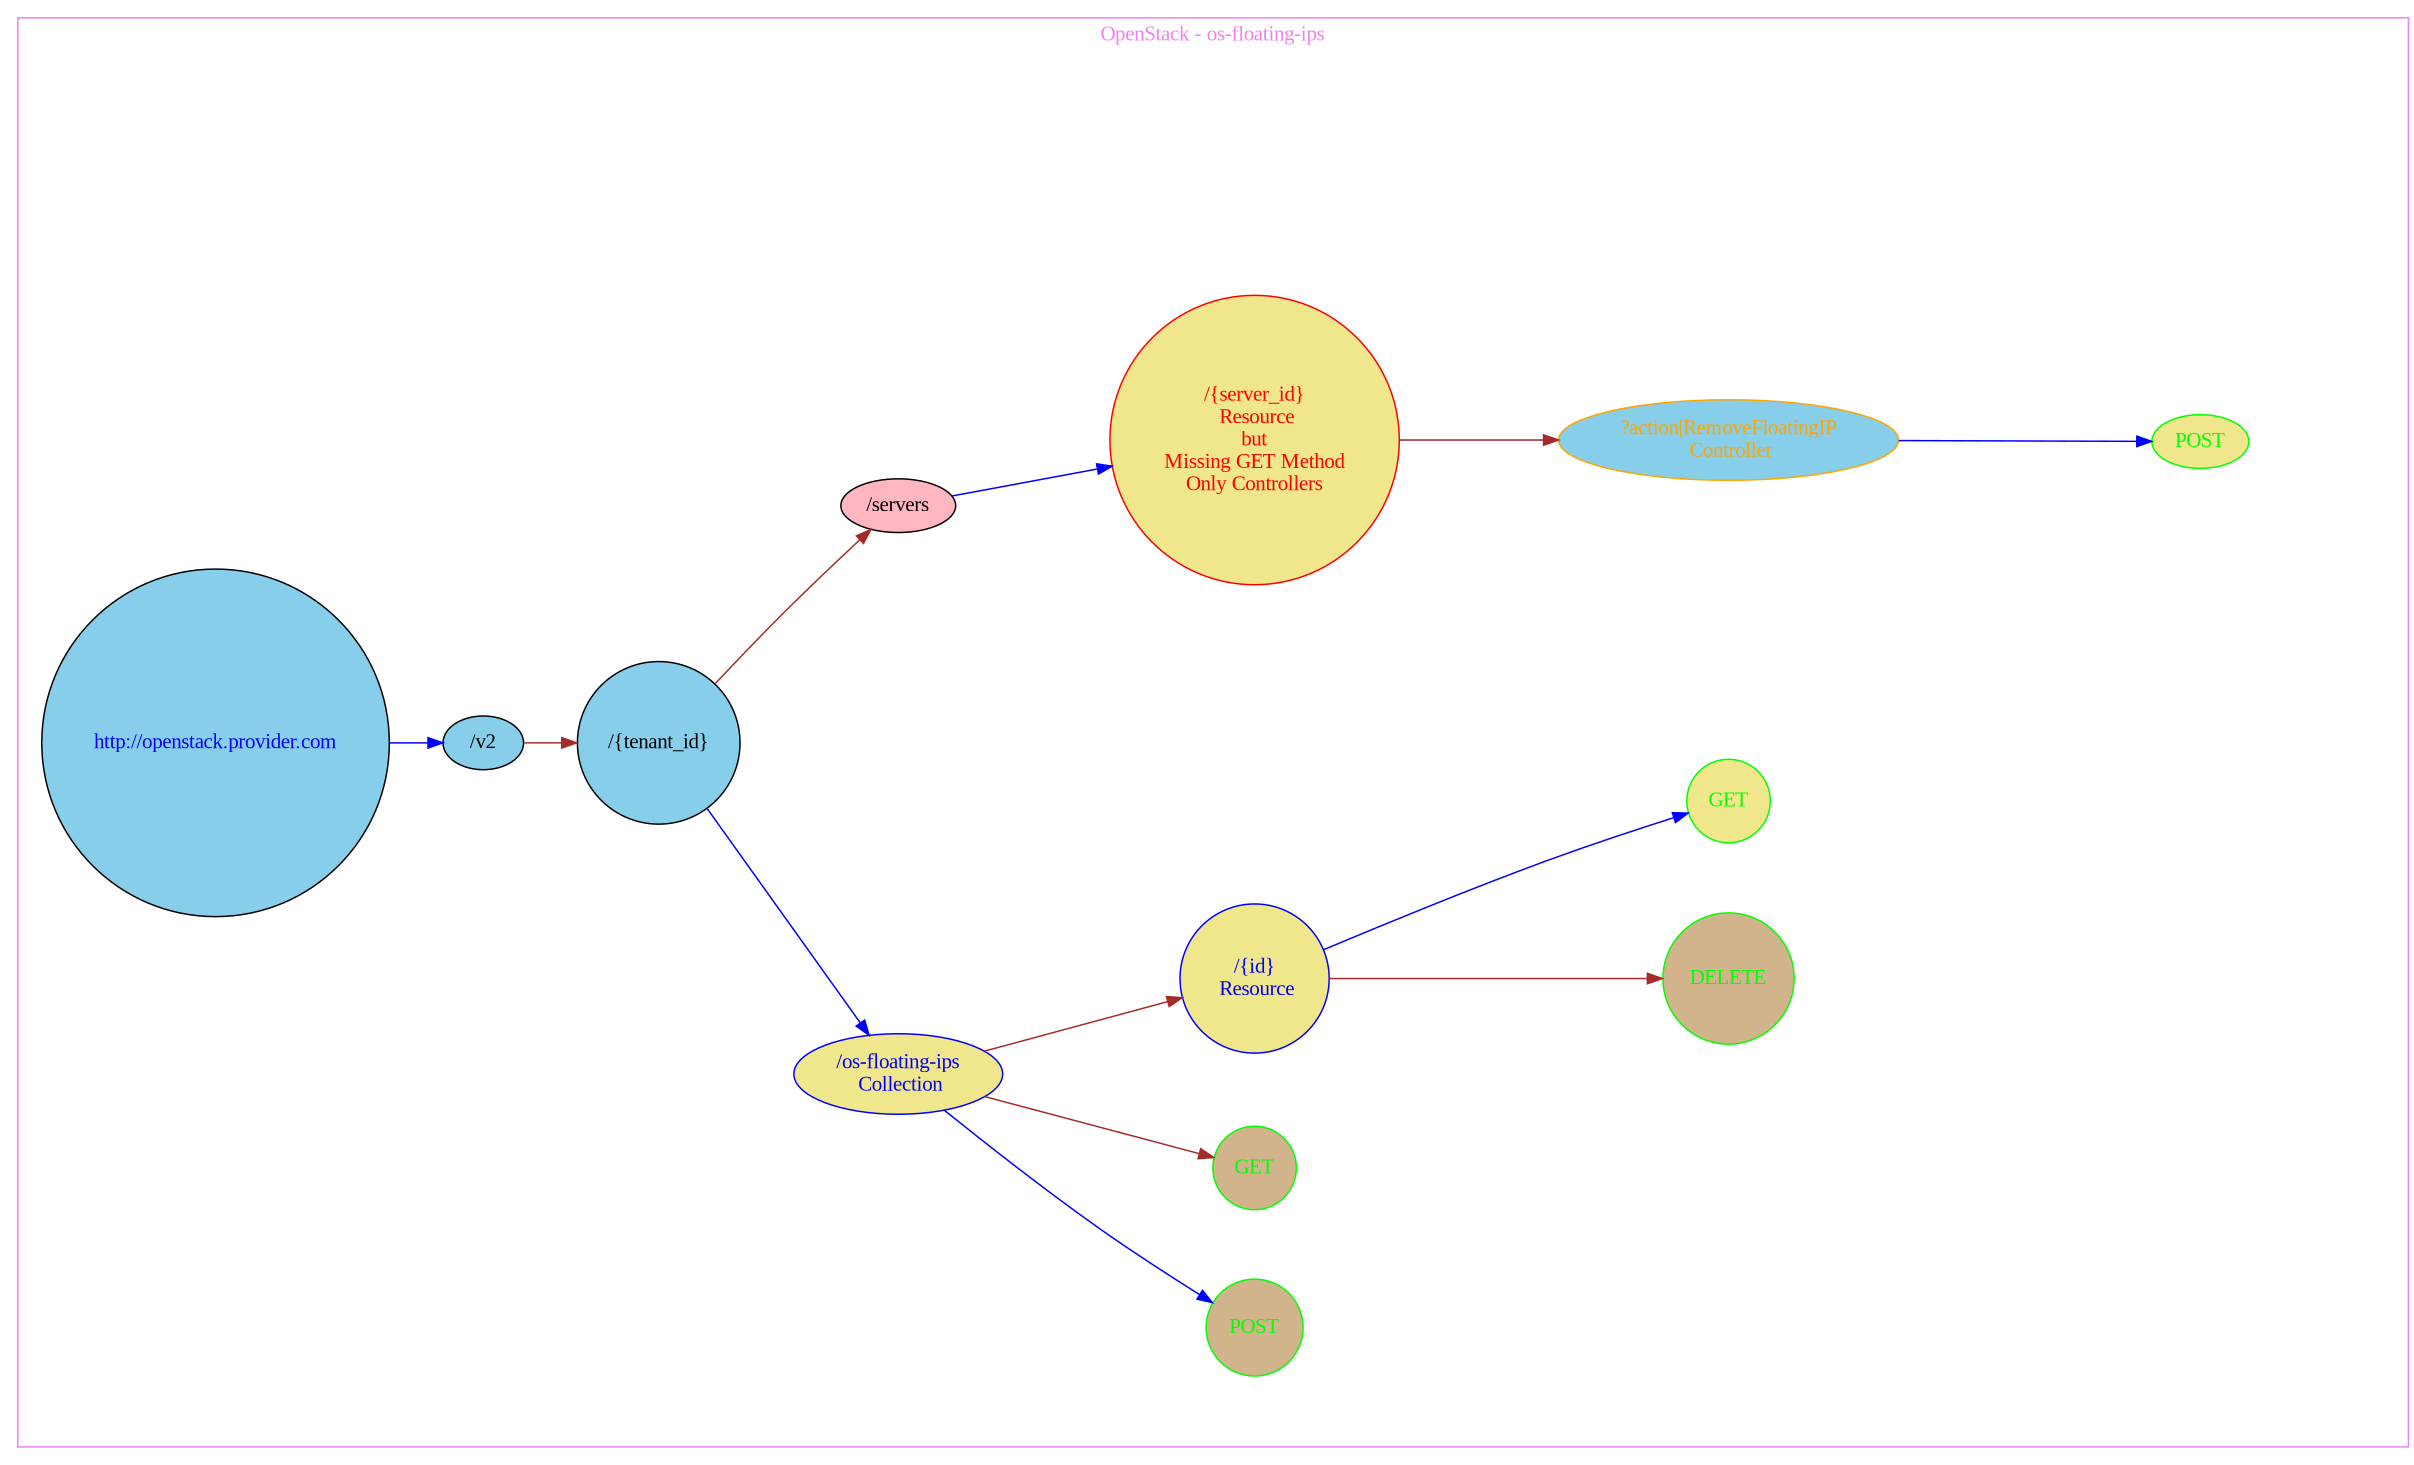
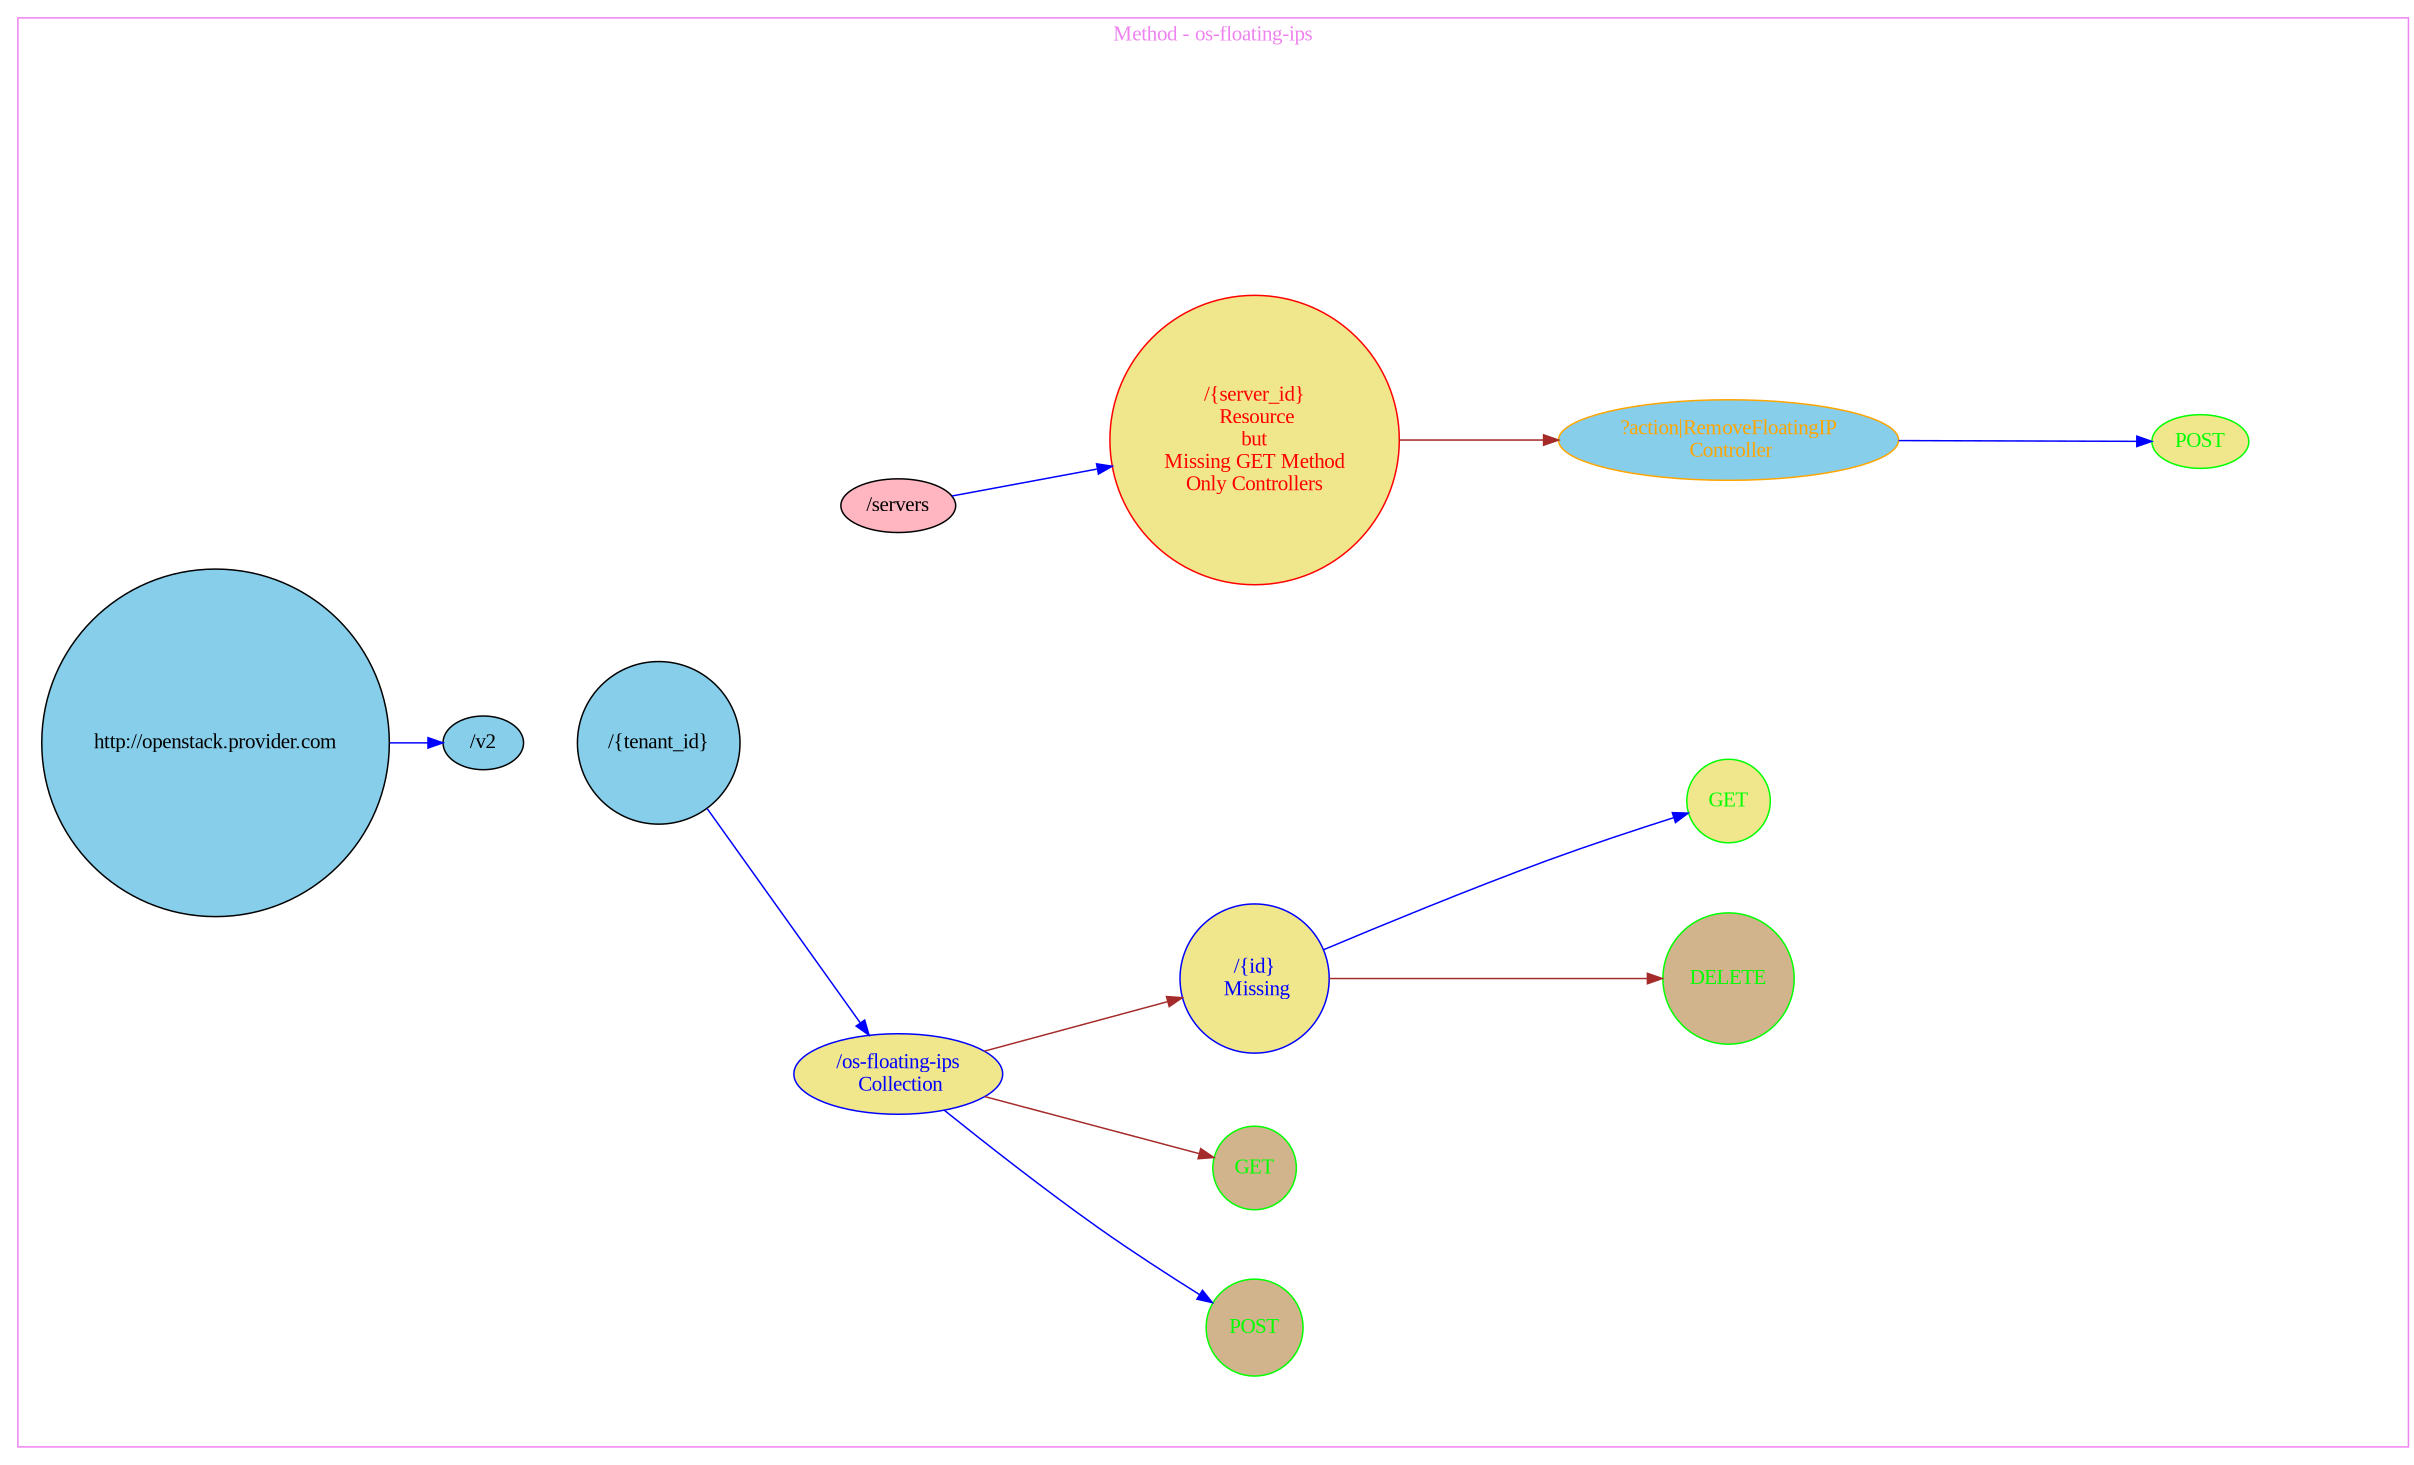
cluster "OpenStack - os-floating-ips": label "OpenStack - os-floating-ips" -> "Method - os-floating-ips"
edge "/{tenant_id}" -> "/servers": removed
node "http://openstack.provider.com": fontcolor blue -> black
edge "/v2" -> "/{tenant_id}": removed
node "/{id} Resource": label "/{id} Resource" -> "/{id} Missing"
